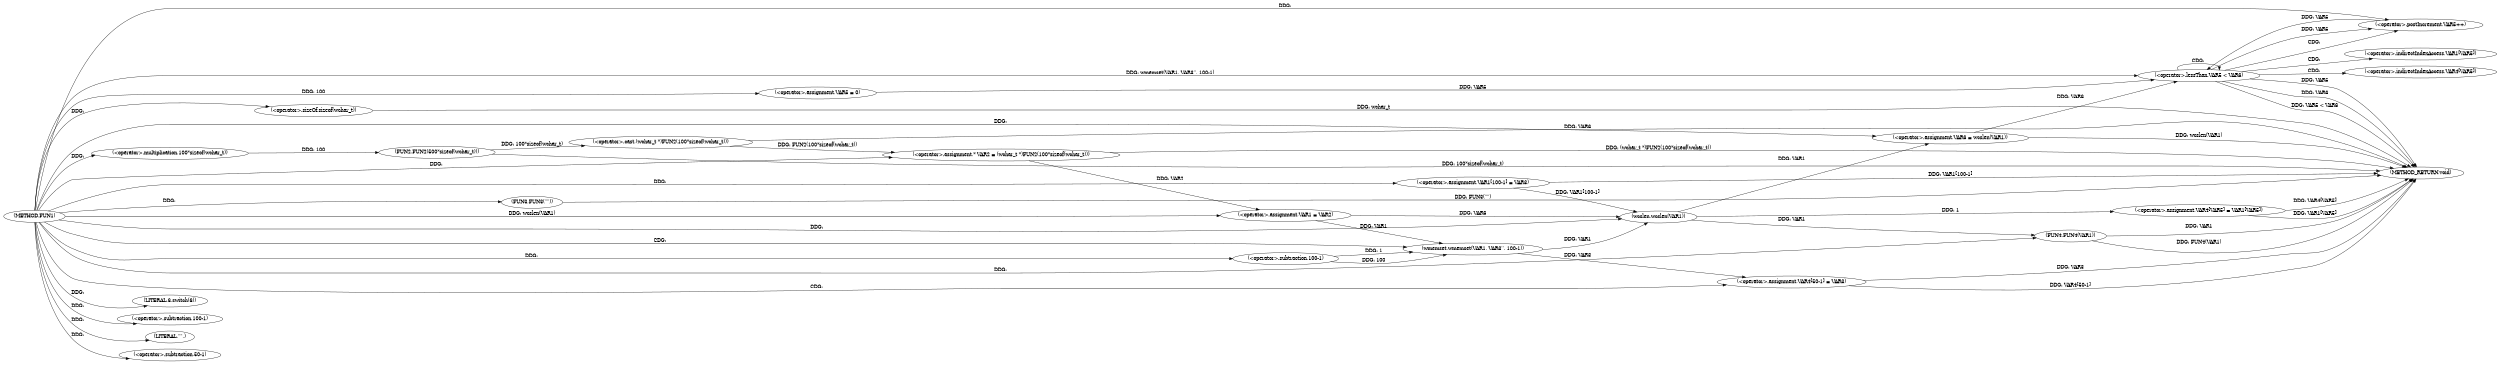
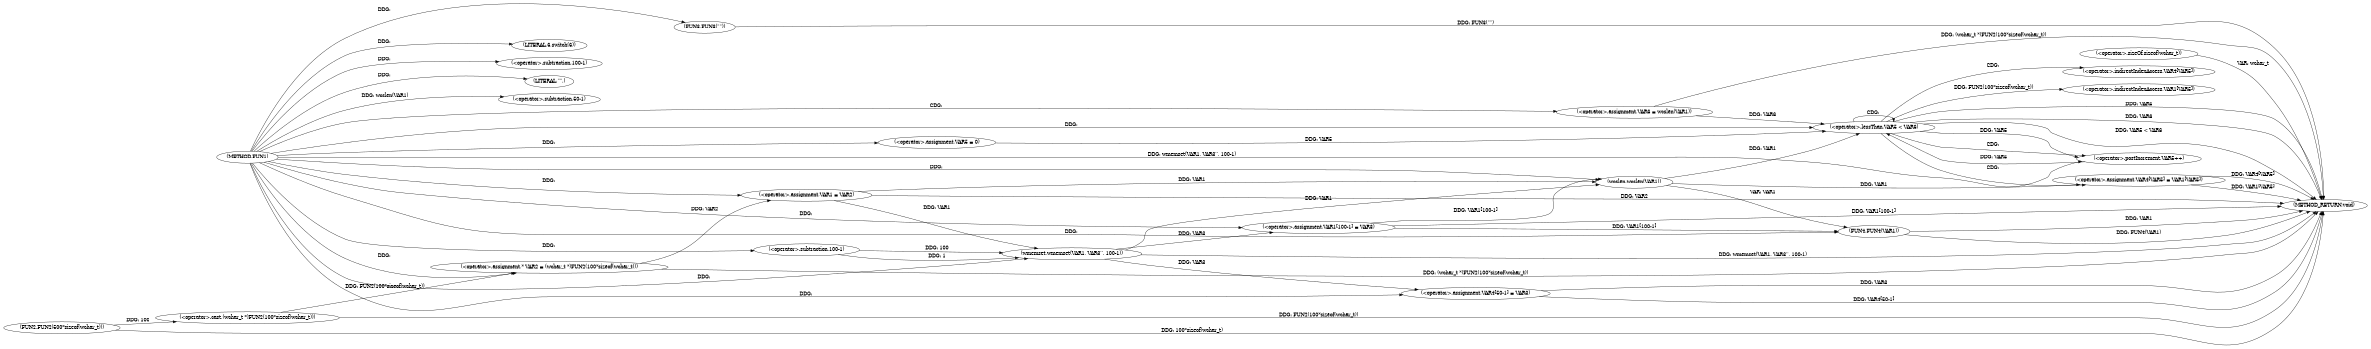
edge "(METHOD,FUN1)" -> "(<operator>.postIncrement,VAR5++)": label "DDG: " -> "DDG: wmemset(VAR1, VAR3'', 100-1)"
edge "(<operator>.lessThan,VAR5 < VAR6)" -> "(<operator>.indirectIndexAccess,VAR1[VAR5])": label "CDG: " -> "DDG: FUN2(100*sizeof(wchar_t))"
edge "(METHOD,FUN1)" -> "(<operator>.lessThan,VAR5 < VAR6)": label "DDG: wmemset(VAR1, VAR3'', 100-1)" -> "DDG: "
edge "(METHOD,FUN1)" -> "(<operator>.assignment,VAR5 = 0)": label "DDG: 100" -> "DDG: "
edge "(METHOD,FUN1)" -> "(<operator>.sizeOf,sizeof(wchar_t))": removed, label "DDG:"
edge "(<operator>.sizeOf,sizeof(wchar_t))" -> "(METHOD_RETURN,void)": label "DDG: wchar_t" -> "VAR: wchar_t"
edge "(METHOD,FUN1)" -> "(<operator>.assignment,VAR6 = wcslen(VAR1))": label "DDG: " -> "CDG: "
edge "(<operator>.cast,(wchar_t *)FUN2(100*sizeof(wchar_t)))" -> "(METHOD_RETURN,void)": label "DDG: VAR6" -> "DDG: FUN2(100*sizeof(wchar_t))"
edge "(<operator>.assignment,VAR6 = wcslen(VAR1))" -> "(METHOD_RETURN,void)": label "DDG: wcslen(VAR1)" -> "DDG: (wchar_t *)FUN2(100*sizeof(wchar_t))"
edge "(FUN2,FUN2(500*sizeof(wchar_t)))" -> "(<operator>.cast,(wchar_t *)FUN2(100*sizeof(wchar_t)))": label "DDG: 100*sizeof(wchar_t)" -> "DDG: 100"
node "(<operator>.multiplication,100*sizeof(wchar_t))": removed
edge "(wcslen,wcslen(VAR1))" -> "(<operator>.assignment,VAR6 = wcslen(VAR1))": now "(wcslen,wcslen(VAR1))" -> "(<operator>.lessThan,VAR5 < VAR6)"
edge "(<operator>.lessThan,VAR5 < VAR6)" -> "(<operator>.assignment,VAR4[VAR5] = VAR1[VAR5])": added, label "CDG:"
edge "(<operator>.assignment,VAR1 = VAR2)" -> "(METHOD_RETURN,void)": added, label "DDG: VAR2"
edge "(wcslen,wcslen(VAR1))" -> "(<operator>.assignment,VAR4[VAR5] = VAR1[VAR5])": label "DDG: 1" -> "DDG: VAR1"
edge "(METHOD,FUN1)" -> "(<operator>.assignment,VAR1 = VAR2)": label "DDG: wcslen(VAR1)" -> "DDG: "
edge "(<operator>.assignment,VAR1 = VAR2)" -> "(wcslen,wcslen(VAR1))": label "DDG: VAR6" -> "DDG: VAR1"
edge "(wcslen,wcslen(VAR1))" -> "(FUN4,FUN4(VAR1))": label "DDG: VAR1" -> "VAR: VAR1"
edge "(<operator>.assignment,VAR1[100-1] = VAR3)" -> "(FUN4,FUN4(VAR1))": added, label "DDG: VAR1[100-1]"
edge "(METHOD,FUN1)" -> "(wmemset,wmemset(VAR1, VAR3'', 100-1))": label "CDG: " -> "DDG: "
edge "(wmemset,wmemset(VAR1, VAR3'', 100-1))" -> "(<operator>.assignment,VAR1[100-1] = VAR3)": added, label "DDG: VAR3"
edge "(wmemset,wmemset(VAR1, VAR3'', 100-1))" -> "(METHOD_RETURN,void)": added, label "DDG: wmemset(VAR1, VAR3'', 100-1)"
edge "(METHOD,FUN1)" -> "(<operator>.assignment,VAR4[50-1] = VAR3)": label "CDG: " -> "DDG: "
edge "(METHOD,FUN1)" -> "(<operator>.subtraction,50-1)": label "DDG: " -> "DDG: wcslen(VAR1)"
